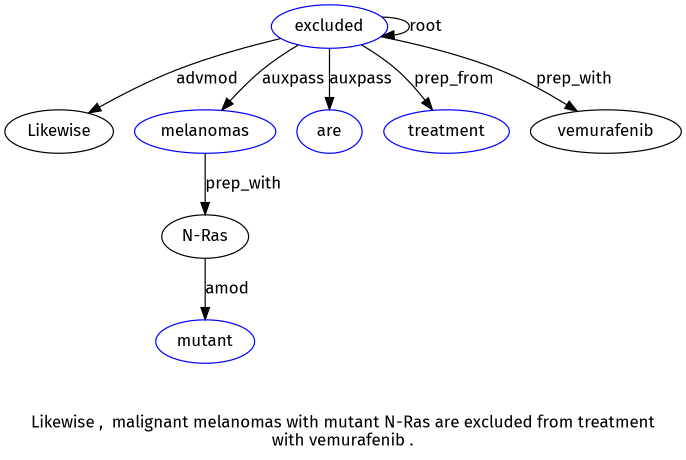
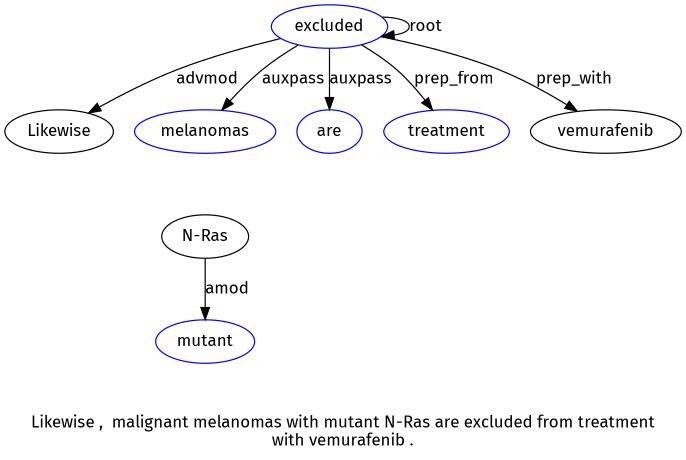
edge "melanomas" -> "N-Ras": removed, label "prep_with"
